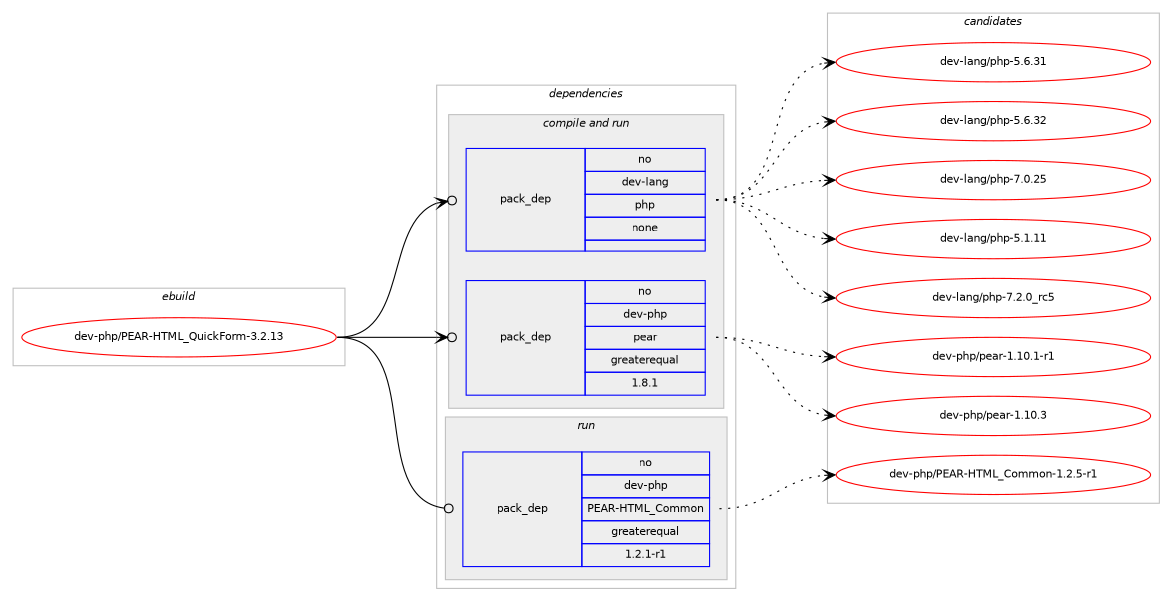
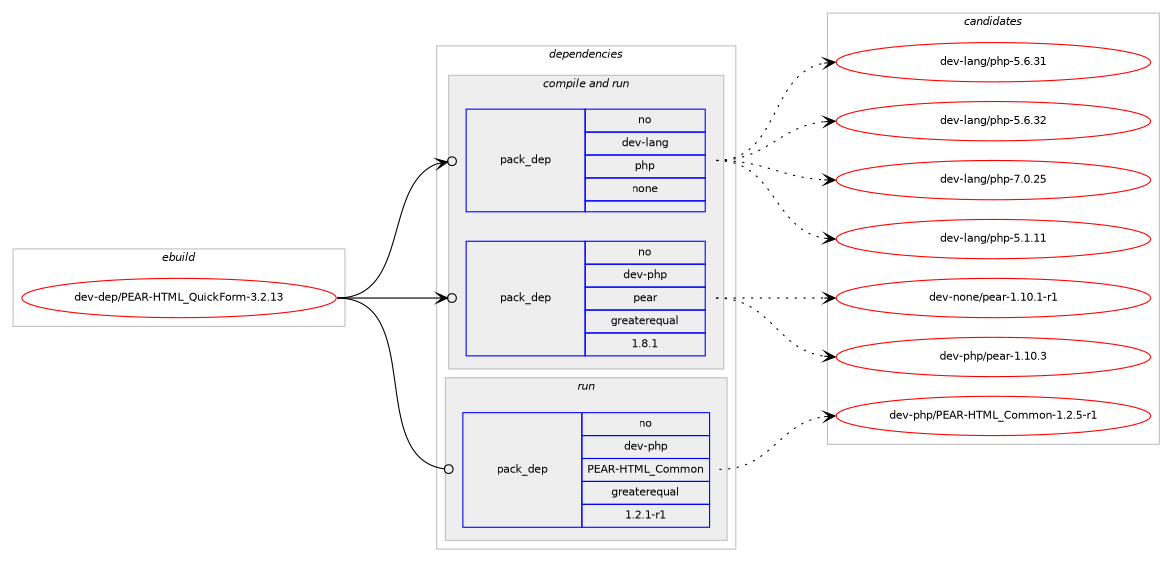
node "dev-lang/php-7.2.0_rc5": removed
node "dev-php/PEAR-HTML_QuickForm-3.2.13": label "dev-php/PEAR-HTML_QuickForm-3.2.13" -> "dev-dep/PEAR-HTML_QuickForm-3.2.13"
node "dev-php/pear-1.10.1-r1": label "dev-php/pear-1.10.1-r1" -> "dev-none/pear-1.10.1-r1"
